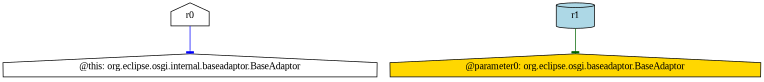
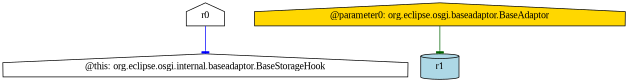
edge "r1" -> "@parameter0: org.eclipse.osgi.baseadaptor.BaseAdaptor": reversed
node "@this: org.eclipse.osgi.internal.baseadaptor.BaseAdaptor": label "@this: org.eclipse.osgi.internal.baseadaptor.BaseAdaptor" -> "@this: org.eclipse.osgi.internal.baseadaptor.BaseStorageHook"
